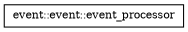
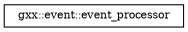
node "event::event::event_processor": label "event::event::event_processor" -> "gxx::event::event_processor"
